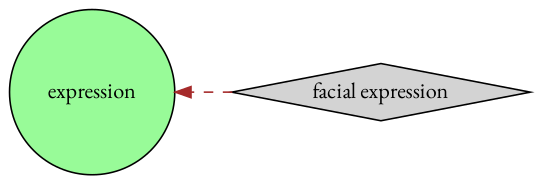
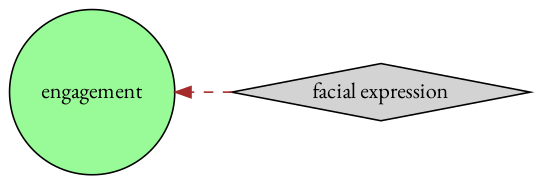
node "expression": label "expression" -> "engagement"
